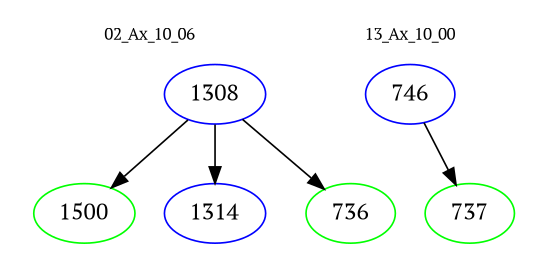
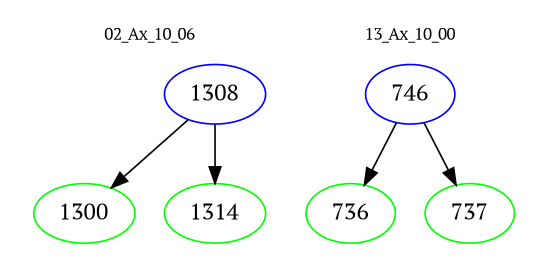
edge "1308" -> "736": now "746" -> "736"
node "1500": label "1500" -> "1300"
node "1314": color blue -> green
